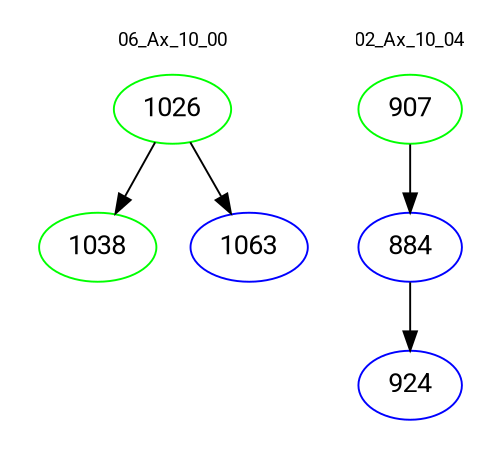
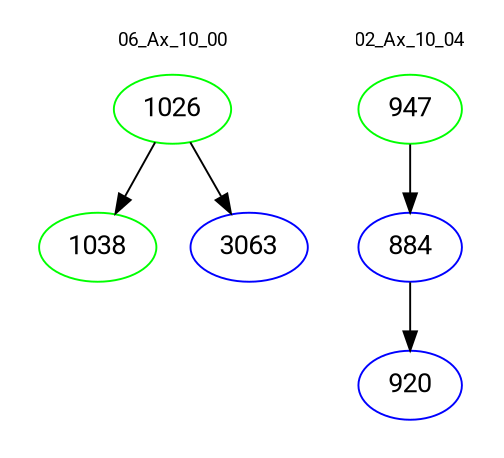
node "907": label "907" -> "947"
node "1063": label "1063" -> "3063"
node "924": label "924" -> "920"
